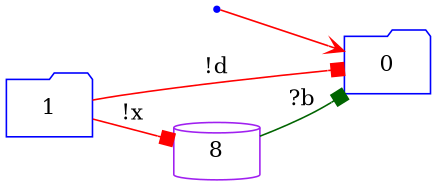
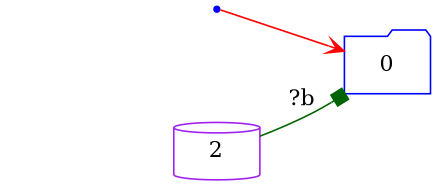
node "1": removed
node "8": label "8" -> "2"
